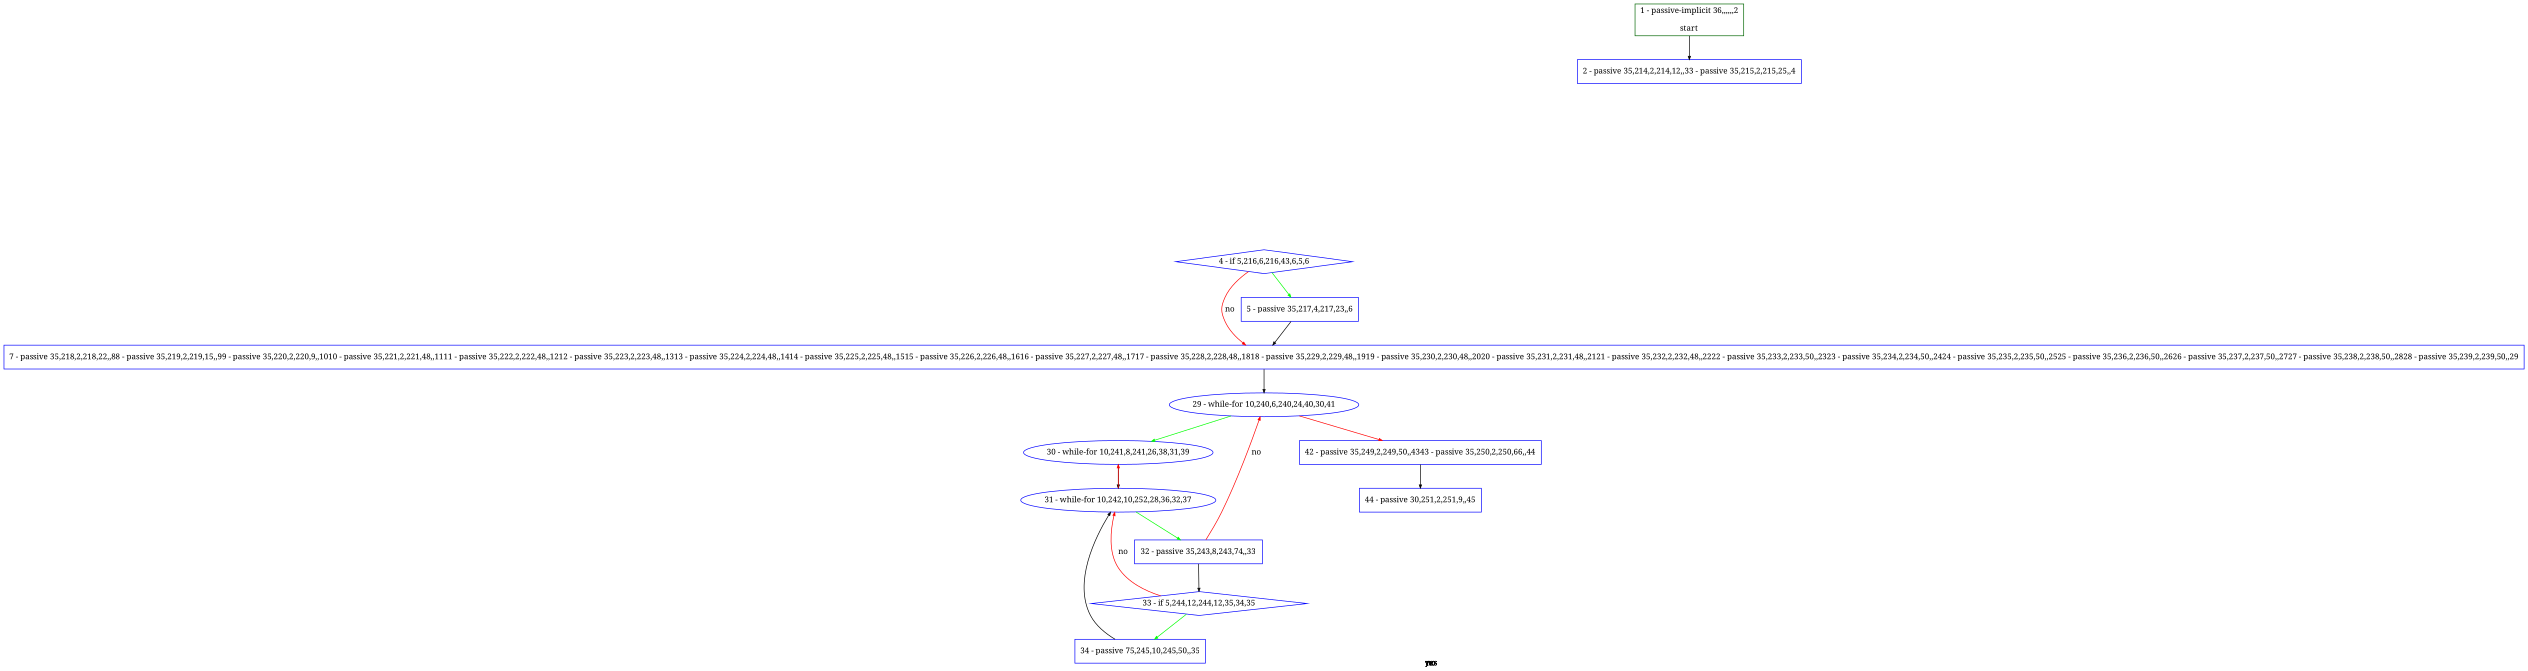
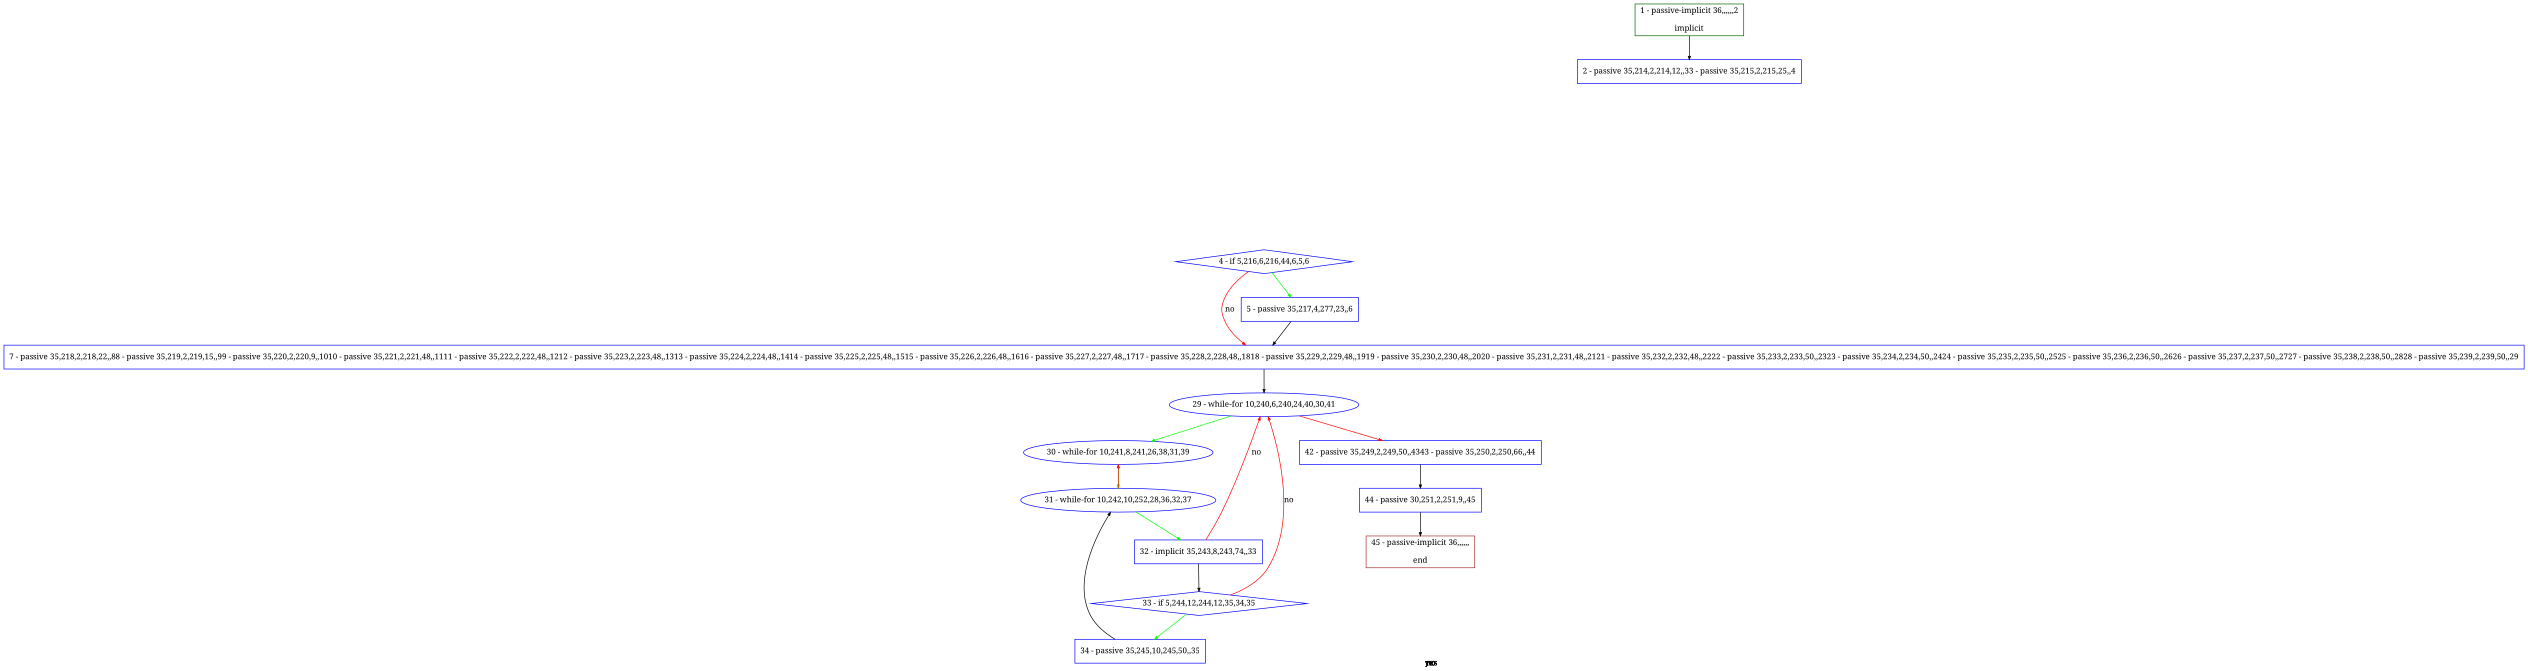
node "1 - passive-implicit 36,,,,,,2 start": label "1 - passive-implicit 36,,,,,,2 start" -> "1 - passive-implicit 36,,,,,,2 implicit"
node "4 - if 5,216,6,216,43,6,5,6": label "4 - if 5,216,6,216,43,6,5,6" -> "4 - if 5,216,6,216,44,6,5,6"
node "5 - passive 35,217,4,217,23,,6": label "5 - passive 35,217,4,217,23,,6" -> "5 - passive 35,217,4,277,23,,6"
edge "30 - while-for 10,241,8,241,26,38,31,39" -> "31 - while-for 10,242,10,252,28,36,32,37": color #000000 -> #00ff00
node "32 - passive 35,243,8,243,74,,33": label "32 - passive 35,243,8,243,74,,33" -> "32 - implicit 35,243,8,243,74,,33"
node "45 - passive-implicit 36,,,,,, end": added
edge "33 - if 5,244,12,244,12,35,34,35" -> "31 - while-for 10,242,10,252,28,36,32,37": now "33 - if 5,244,12,244,12,35,34,35" -> "29 - while-for 10,240,6,240,24,40,30,41"
node "34 - passive 75,245,10,245,50,,35": label "34 - passive 75,245,10,245,50,,35" -> "34 - passive 35,245,10,245,50,,35"
